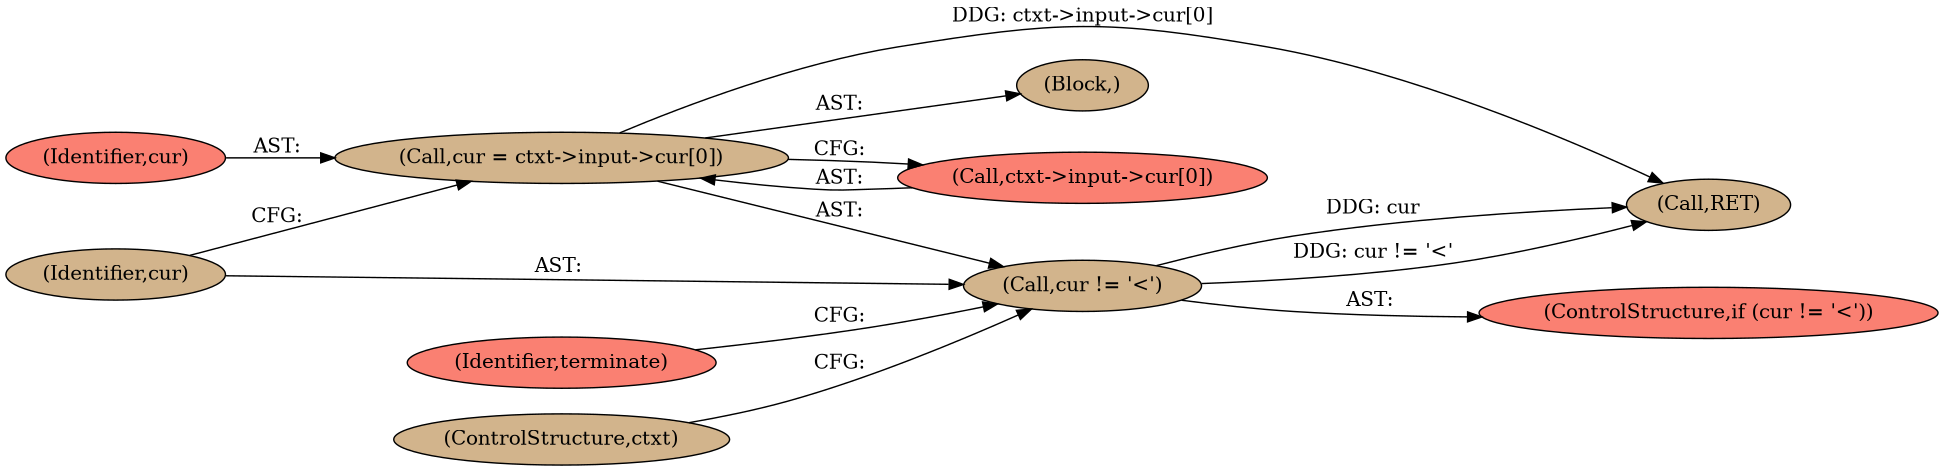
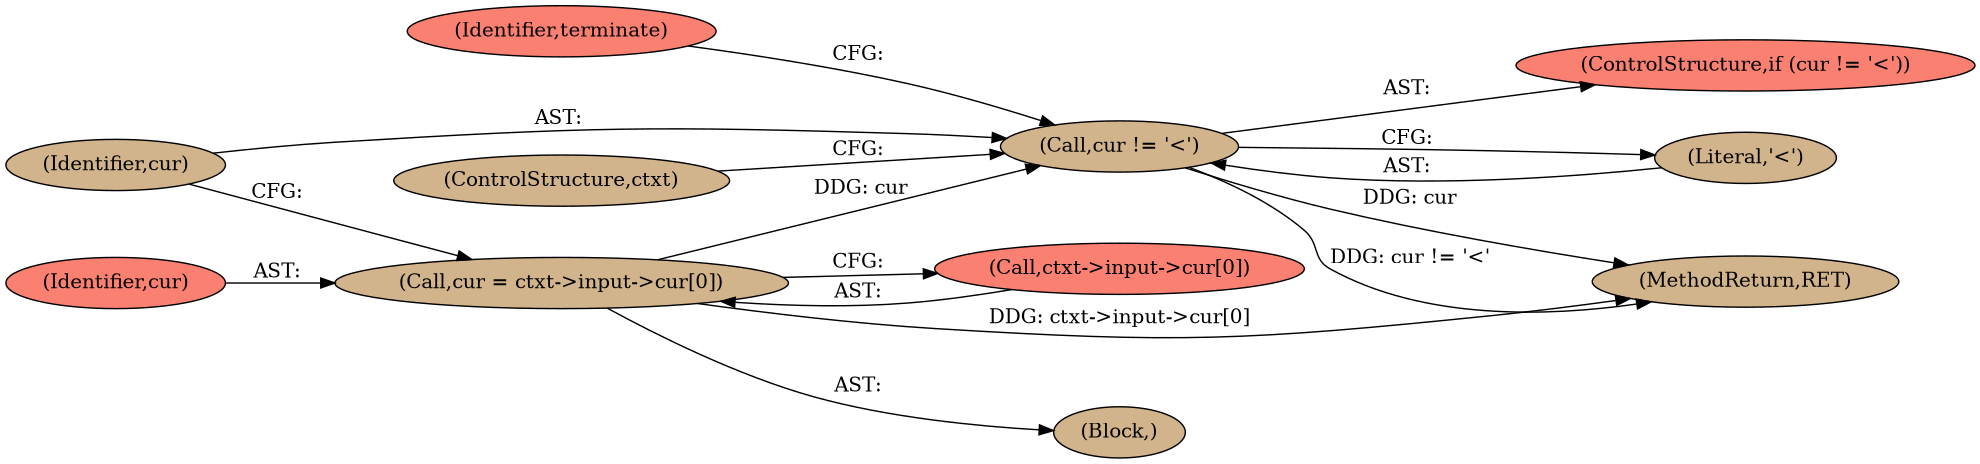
node "(Literal,'<')": added
node "(Call,RET)": label "(Call,RET)" -> "(MethodReturn,RET)"
edge "(Call,cur = ctxt->input->cur[0])" -> "(Call,cur != '<')": label "AST: " -> "DDG: cur"
